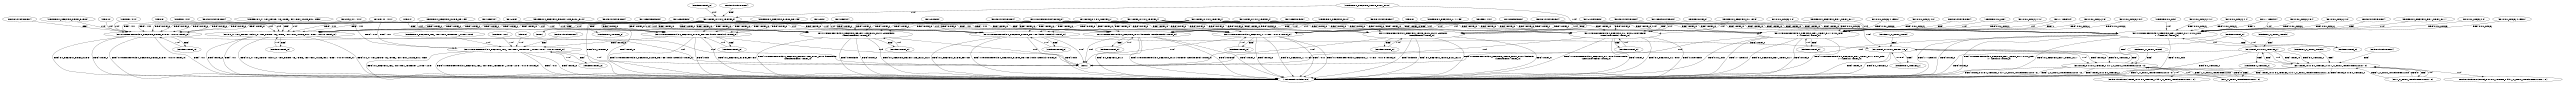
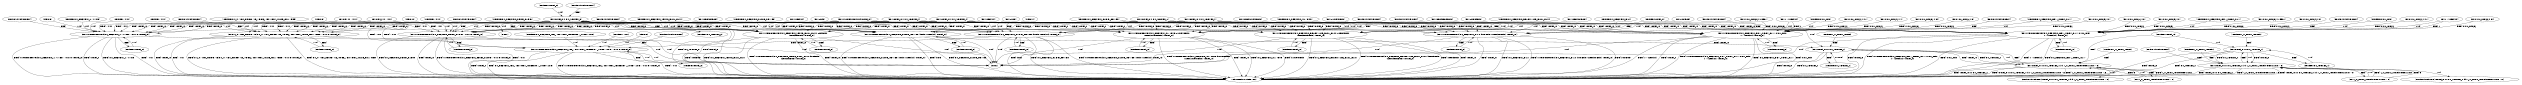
edge "(Identifier,RIL_REQUEST_SETUP_DATA_CALL)" -> "(Call,socket_id = RIL_SOCKET_3)": now "(Identifier,RIL_SOCKET_3)" -> "(Call,socket_id = RIL_SOCKET_3)"
node "(Call,socket_id == RIL_RESPONSE_1)": label "(Call,socket_id == RIL_RESPONSE_1)" -> "(Call,socket_id == RIL_SOCKET_1)"
edge "(Identifier,RIL_SOCKET_2)" -> "(Call,socket_id == RIL_SOCKET_2)": added, label "AST:"
